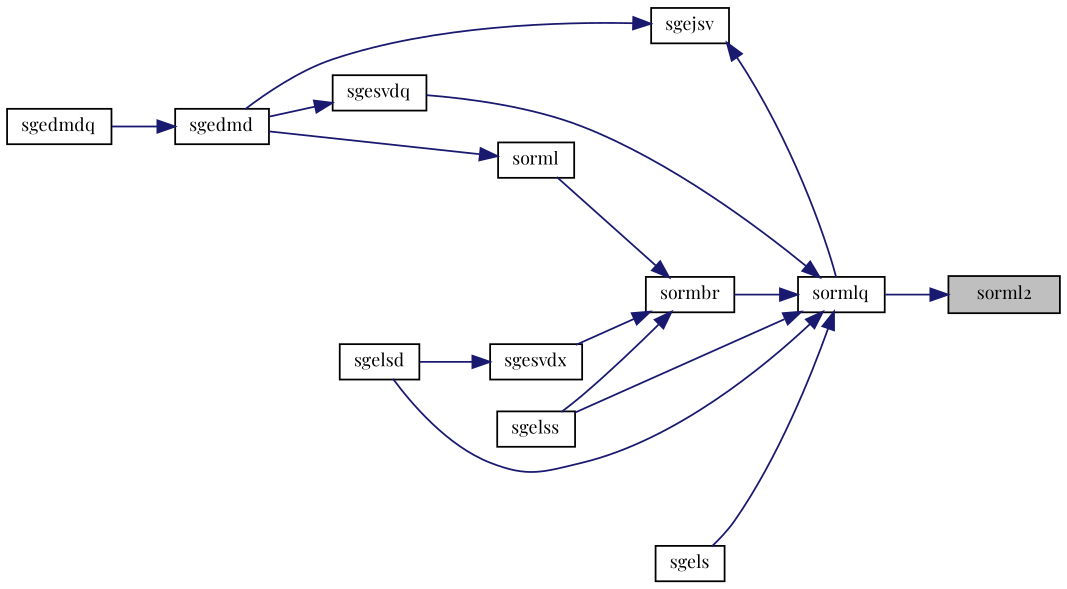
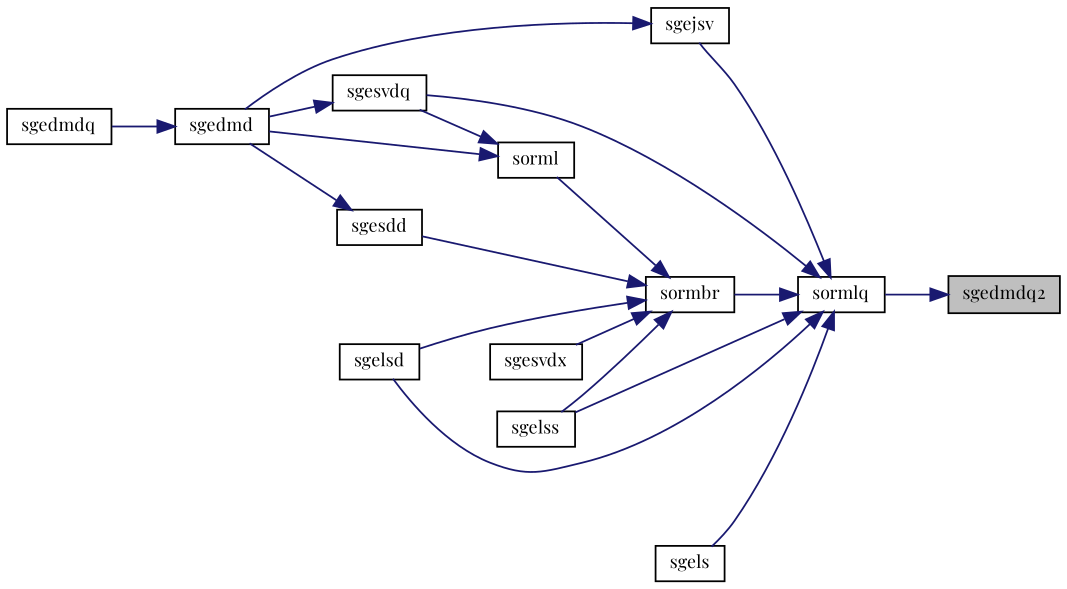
edge "sgesvdq" -> "sorml": added
edge "sormlq" -> "sgejsv": reversed
node "sgesdd": added
node "sorml2": label "sorml2" -> "sgedmdq2"
edge "sgelsd" -> "sgesvdx": now "sgelsd" -> "sormbr"
